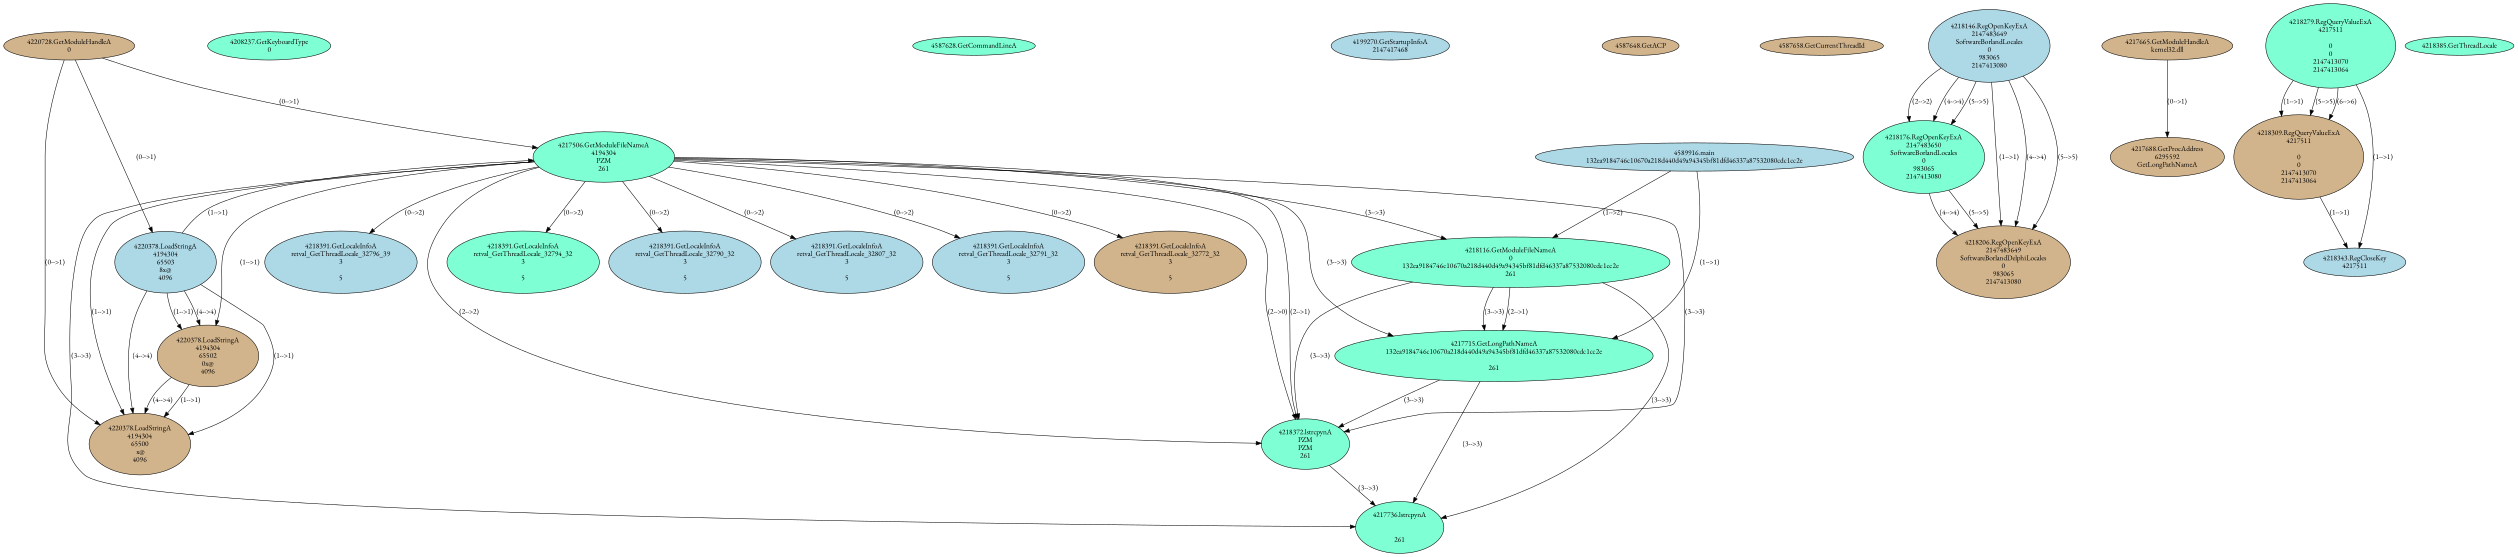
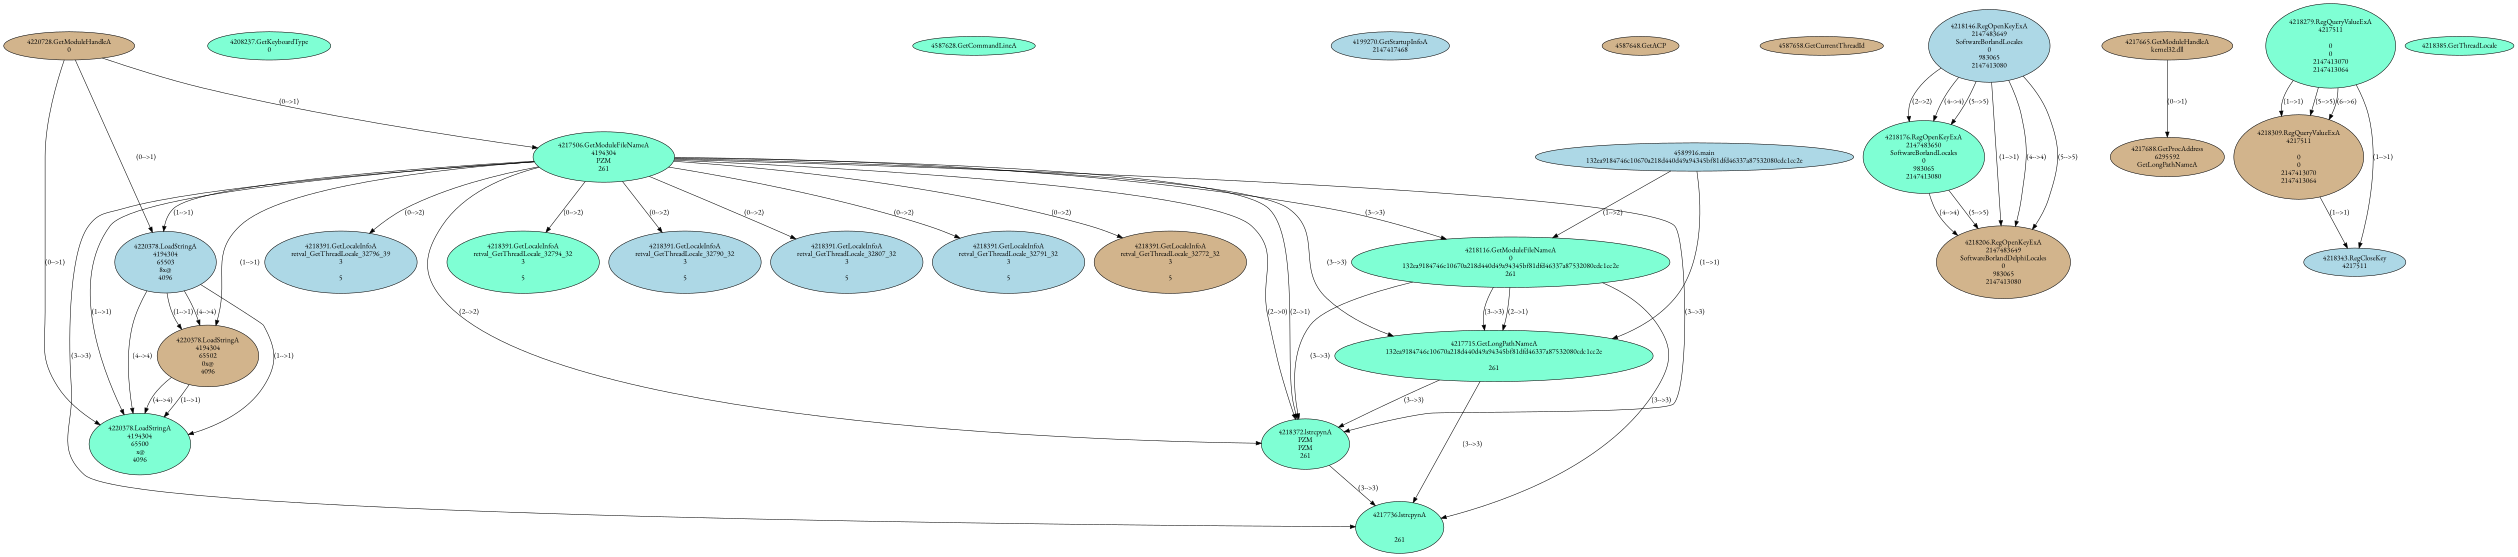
edge "4220378.LoadStringA 4194304 65503 8x@ 4096" -> "4217506.GetModuleFileNameA 4194304 PZM 261": reversed
node "4220378.LoadStringA 4194304 65500 x@ 4096": fillcolor tan -> aquamarine
